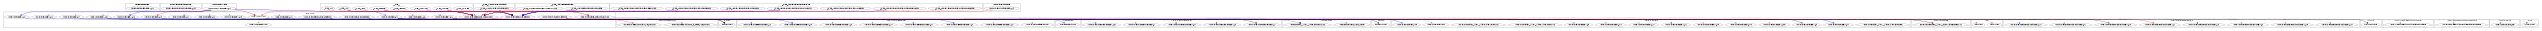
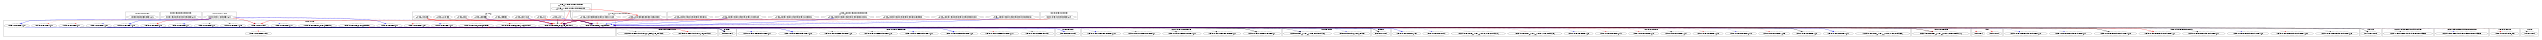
edge "__TYPE__::MooseX::Types::Structured::Tuple" -> "MooseX::Types::create_arged_type_constraint": now "__TYPE__::MooseX::Types::Structured::Tuple" -> "__TYPE__::KiokuDB::Backend::DBI::SchemaProto"
